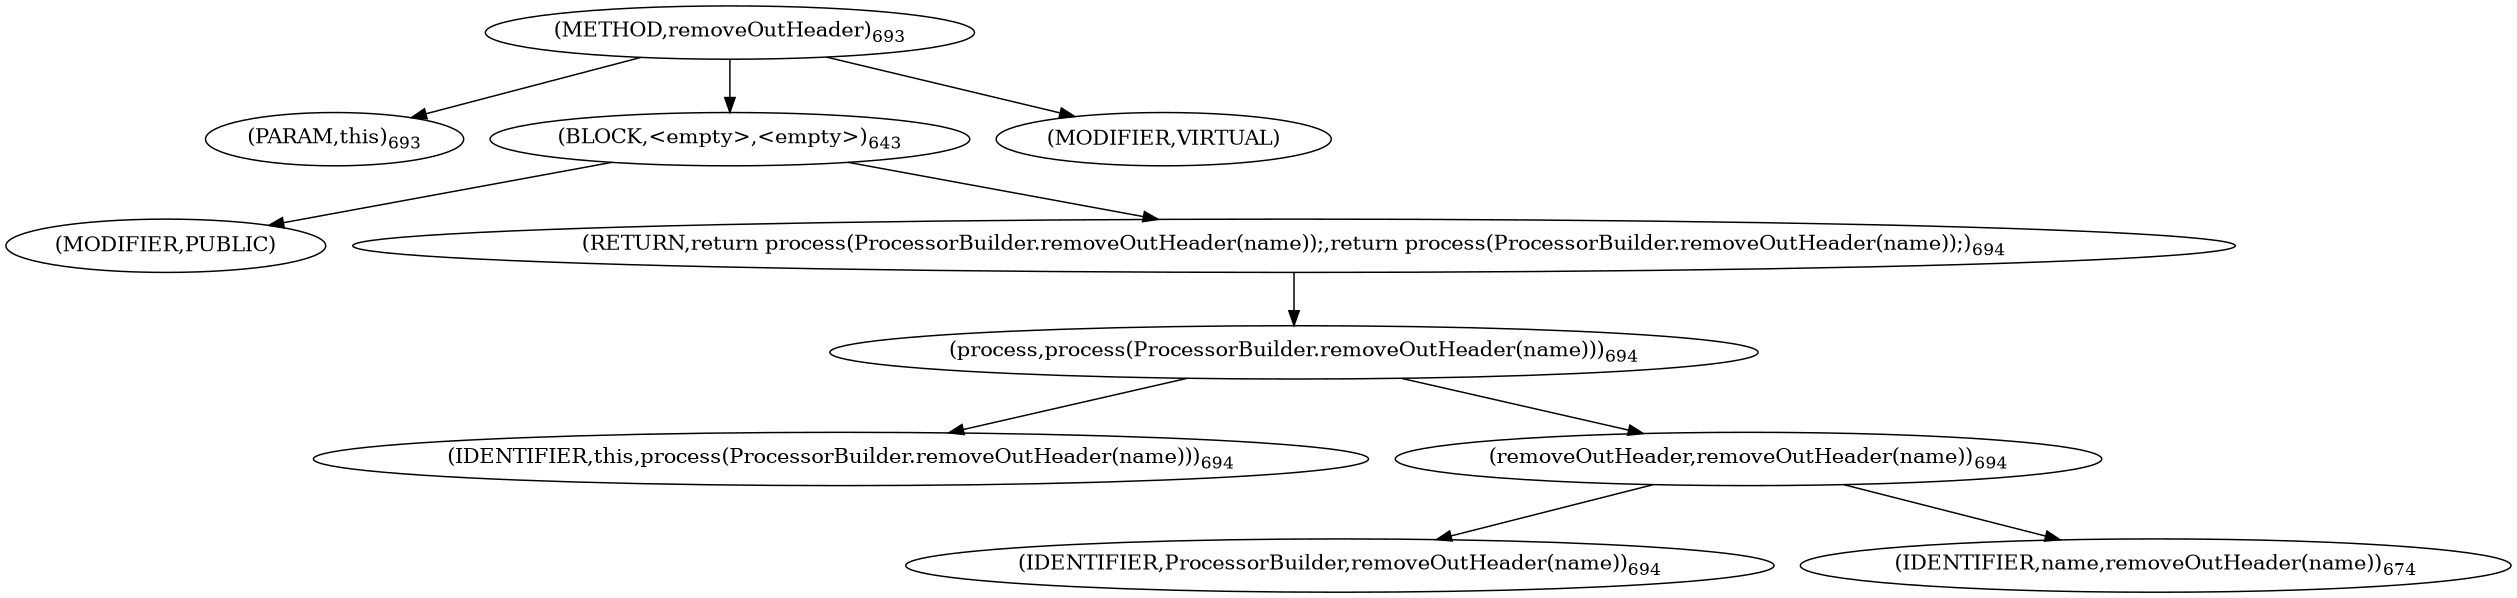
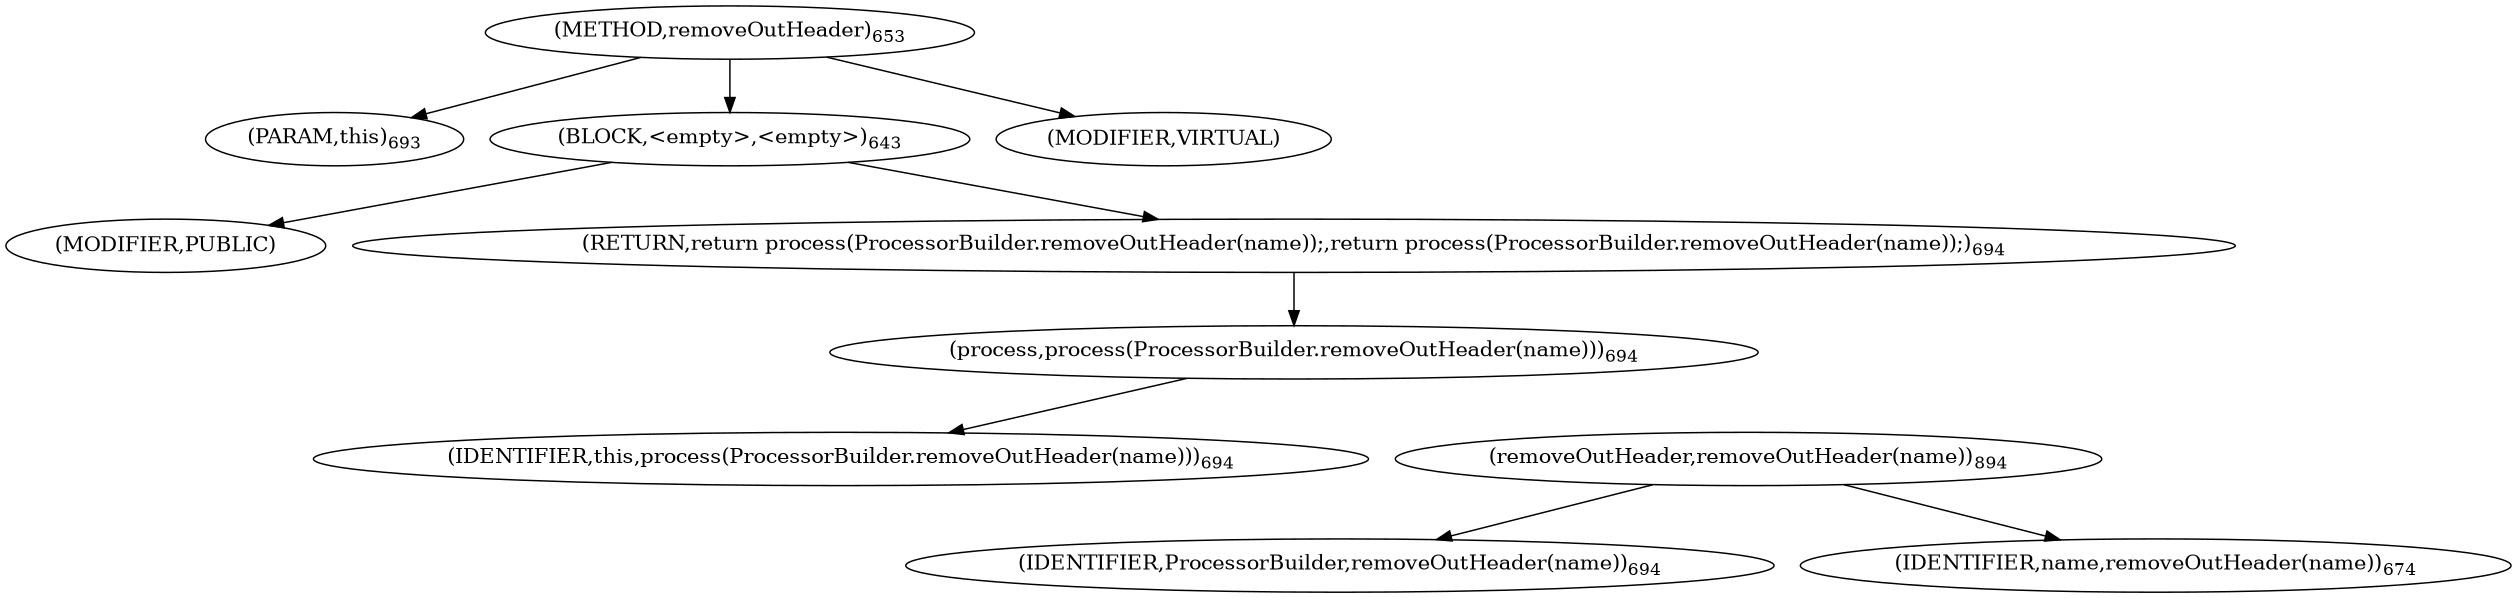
node "(METHOD,removeOutHeader)": text "693" -> "653"
edge "(process,process(ProcessorBuilder.removeOutHeader(name)))" -> "(removeOutHeader,removeOutHeader(name))": removed
node "(removeOutHeader,removeOutHeader(name))": text "694" -> "894"
